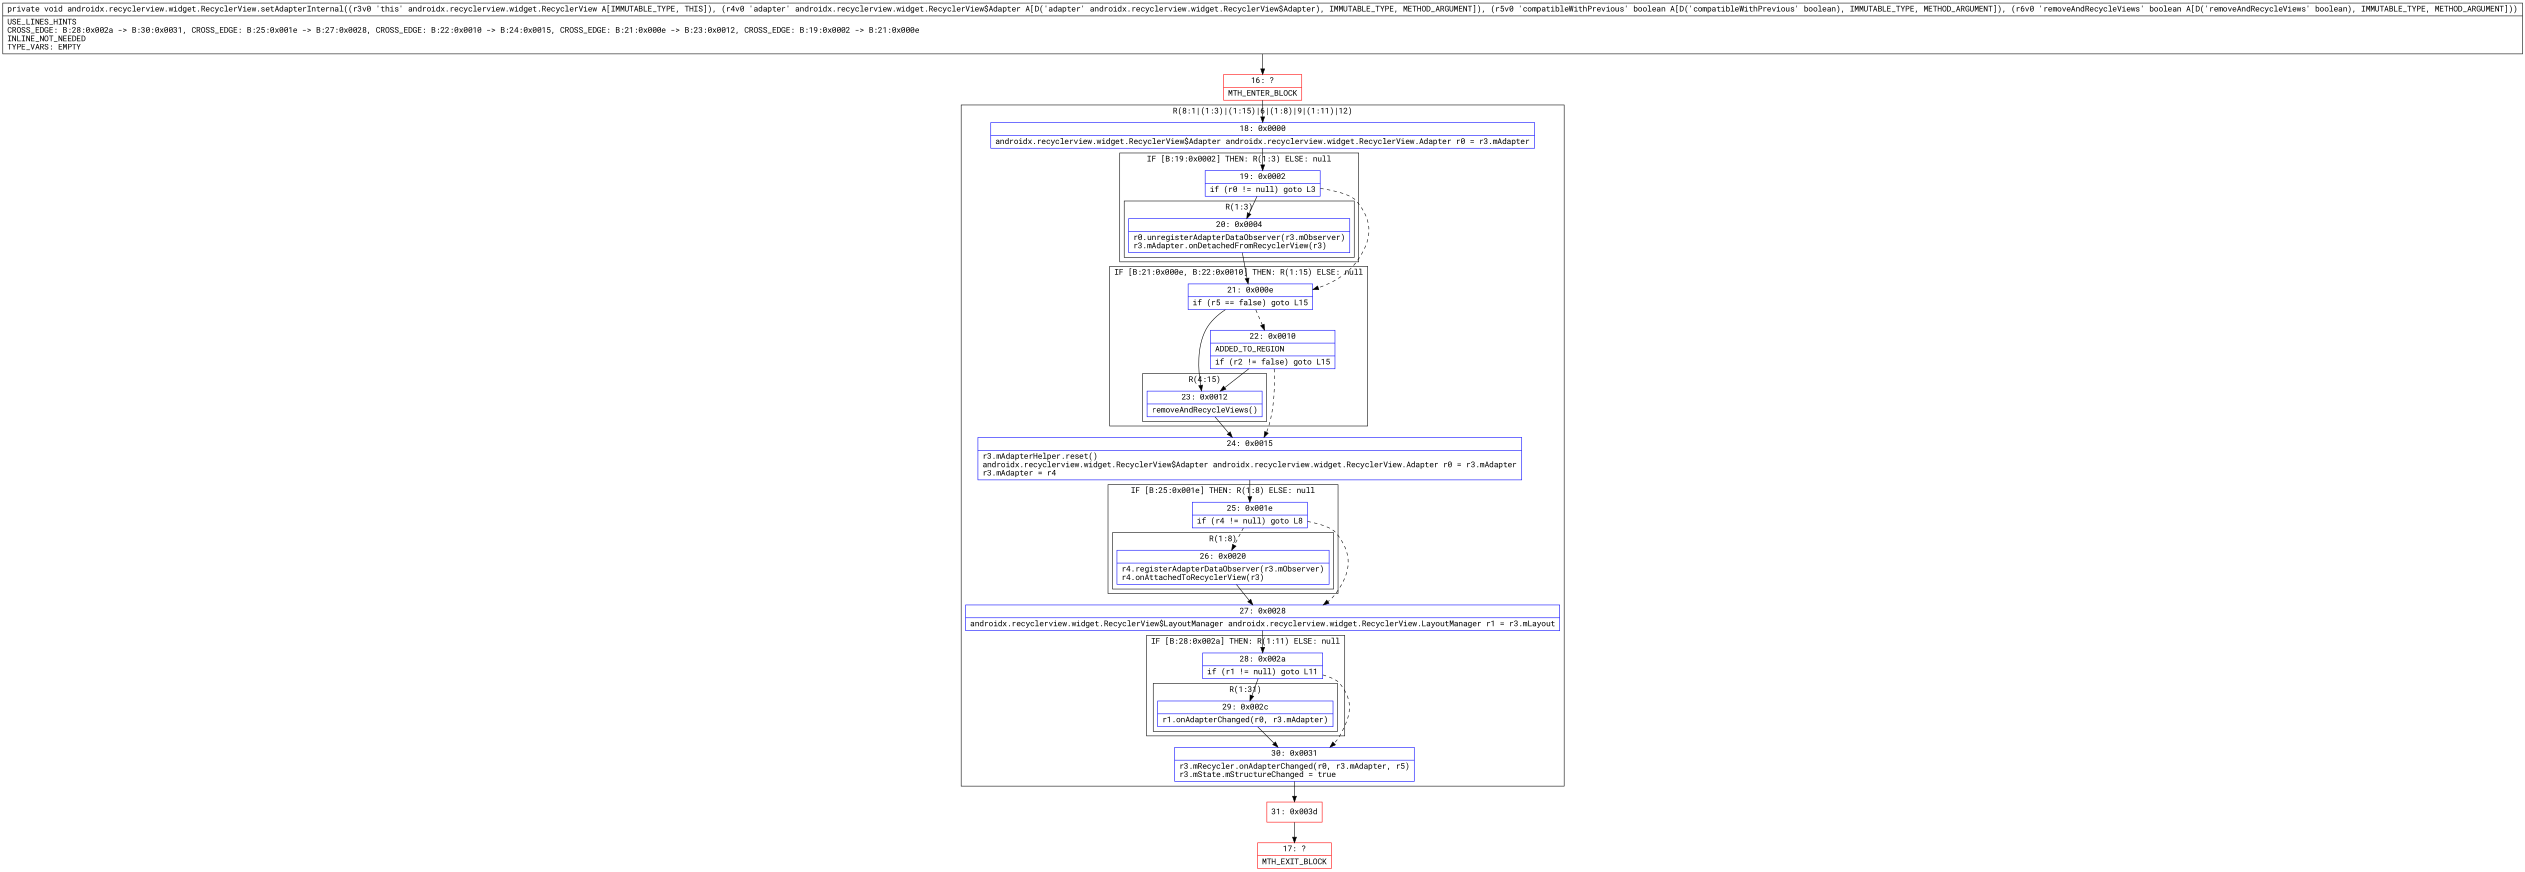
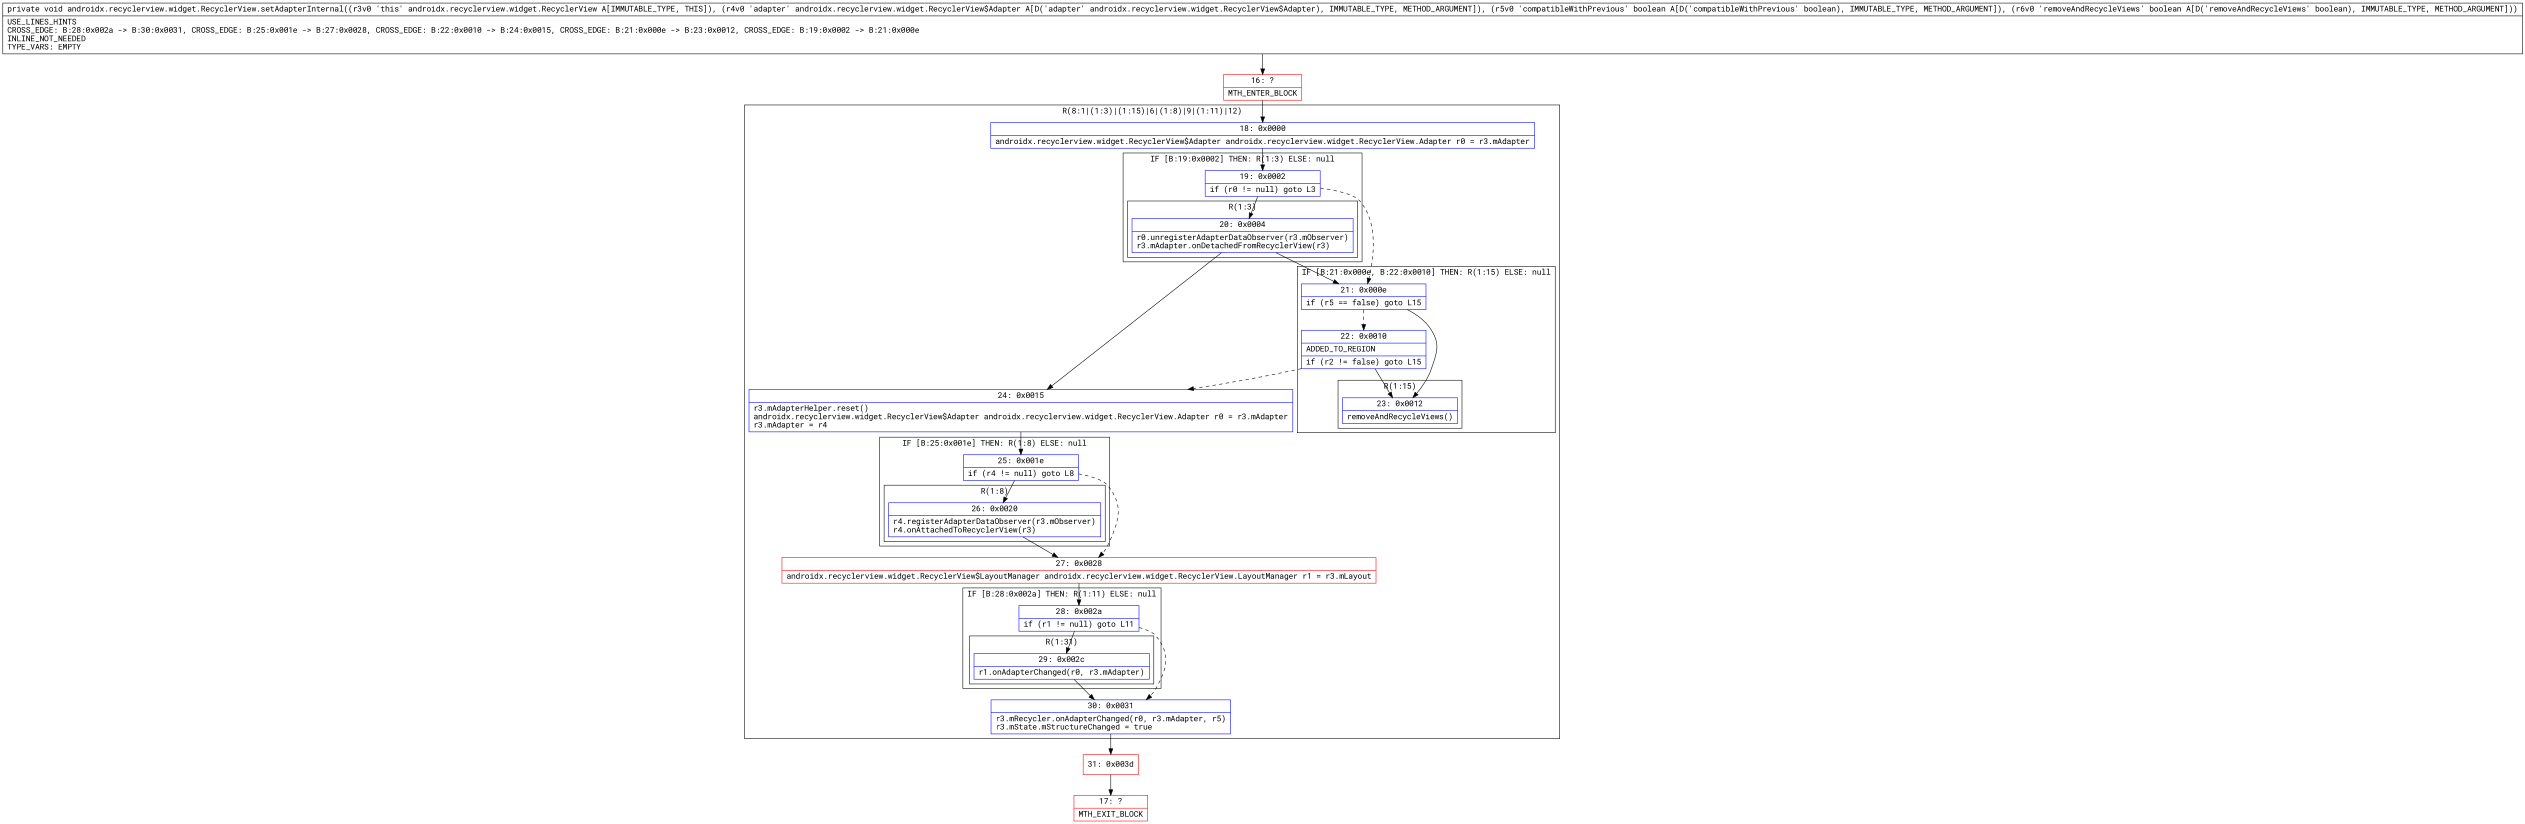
cluster "R(4:15)": label "R(4:15)" -> "R(1:15)"
edge "23: 0x0012" -> "24: 0x0015": now "20: 0x0004" -> "24: 0x0015"
edge "25: 0x001e" -> "26: 0x0020": style dashed -> solid
node "27: 0x0028": color blue -> red
